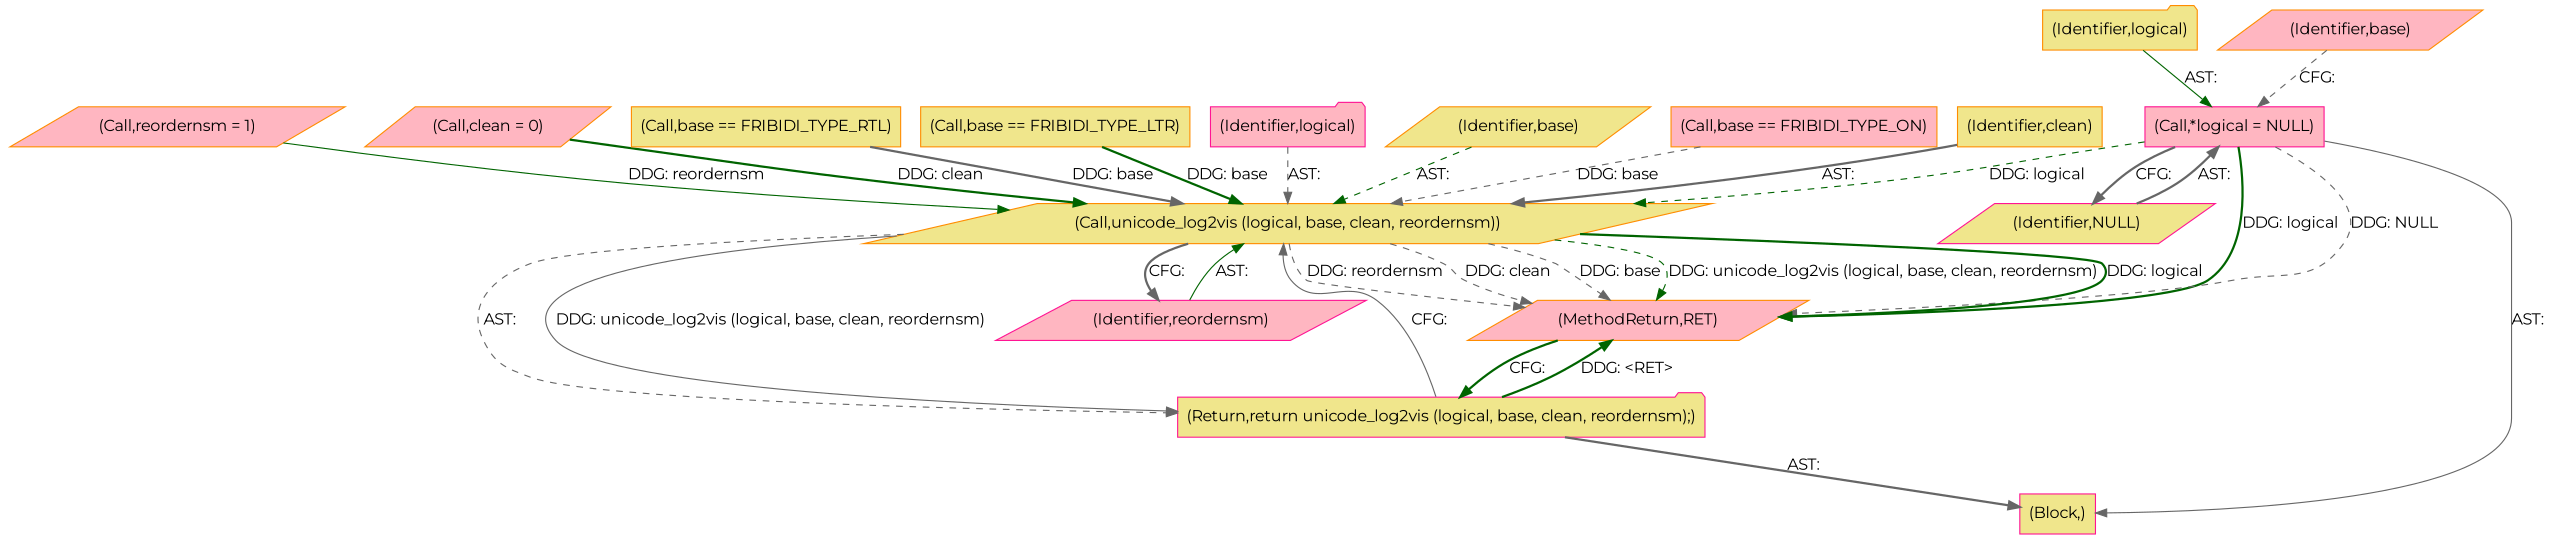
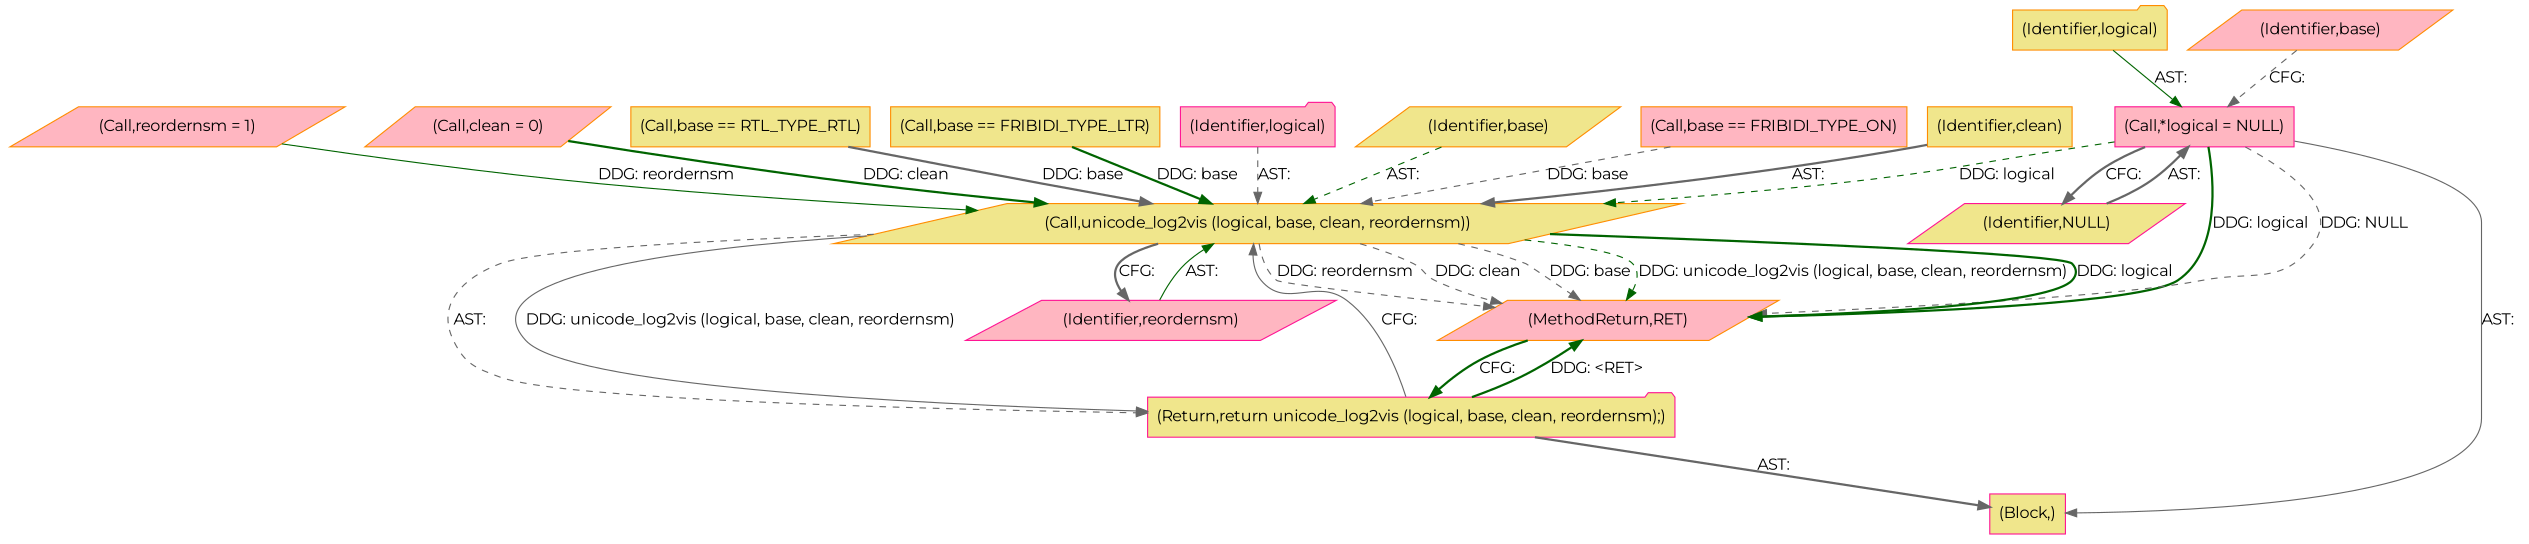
node "(Call,base == FRIBIDI_TYPE_RTL)": label "(Call,base == FRIBIDI_TYPE_RTL)" -> "(Call,base == RTL_TYPE_RTL)"
